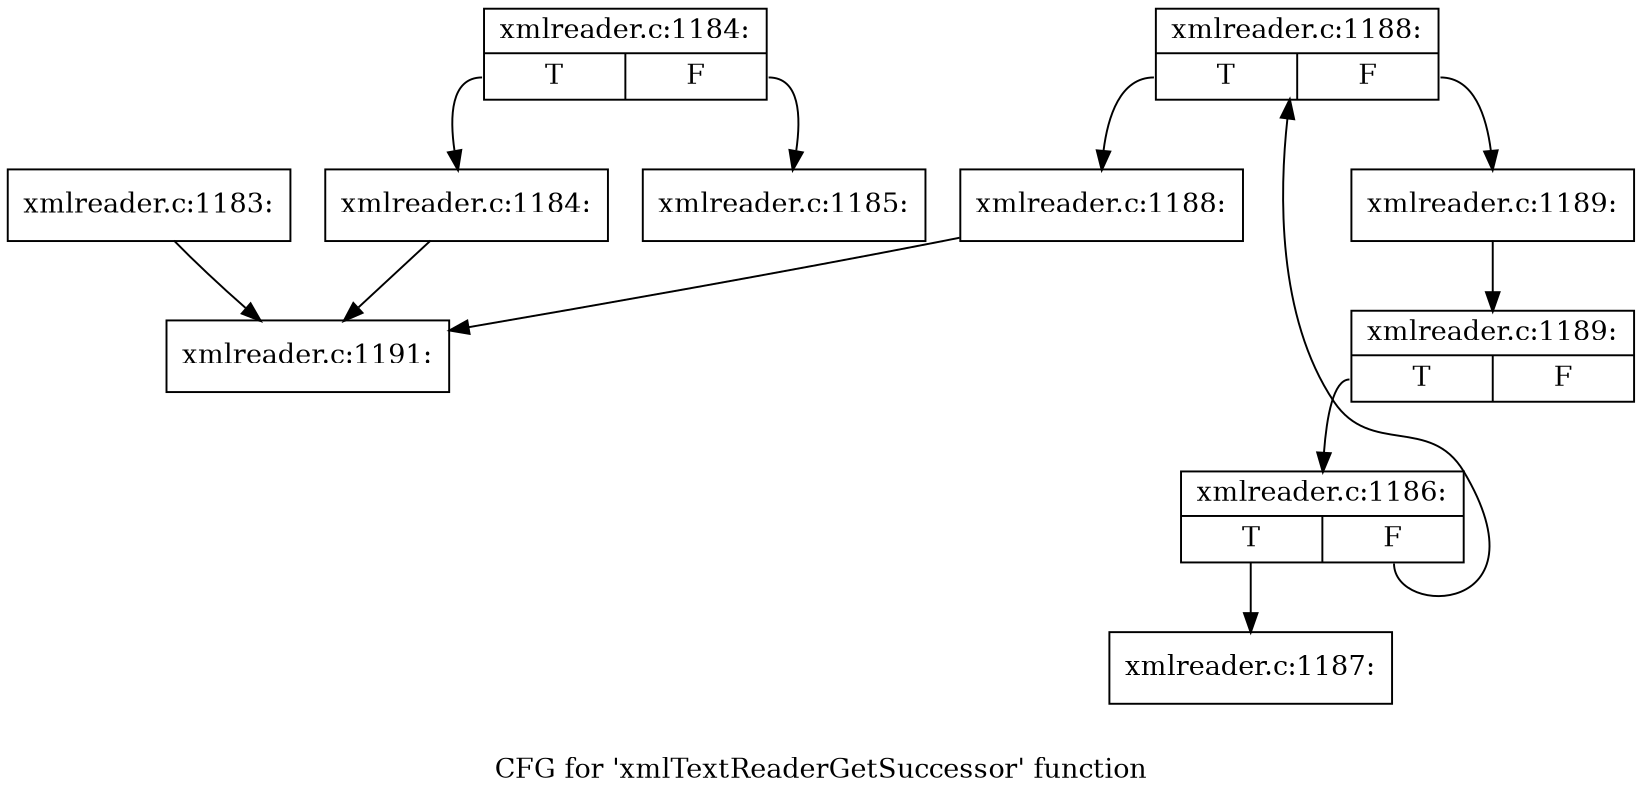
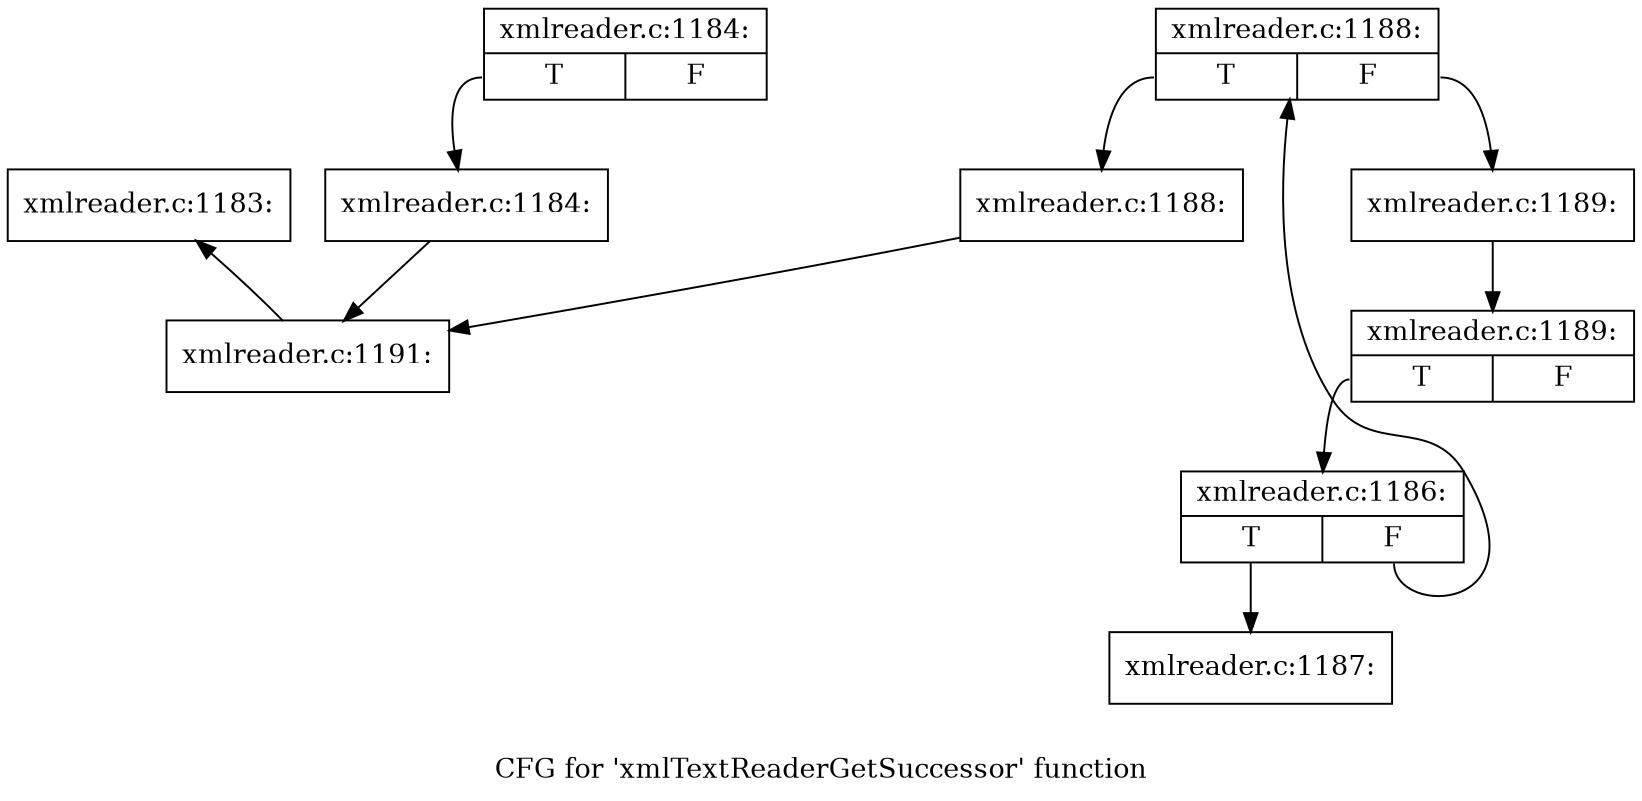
node "xmlreader.c:1185:": removed
edge "xmlreader.c:1183:" -> "xmlreader.c:1191:": reversed
